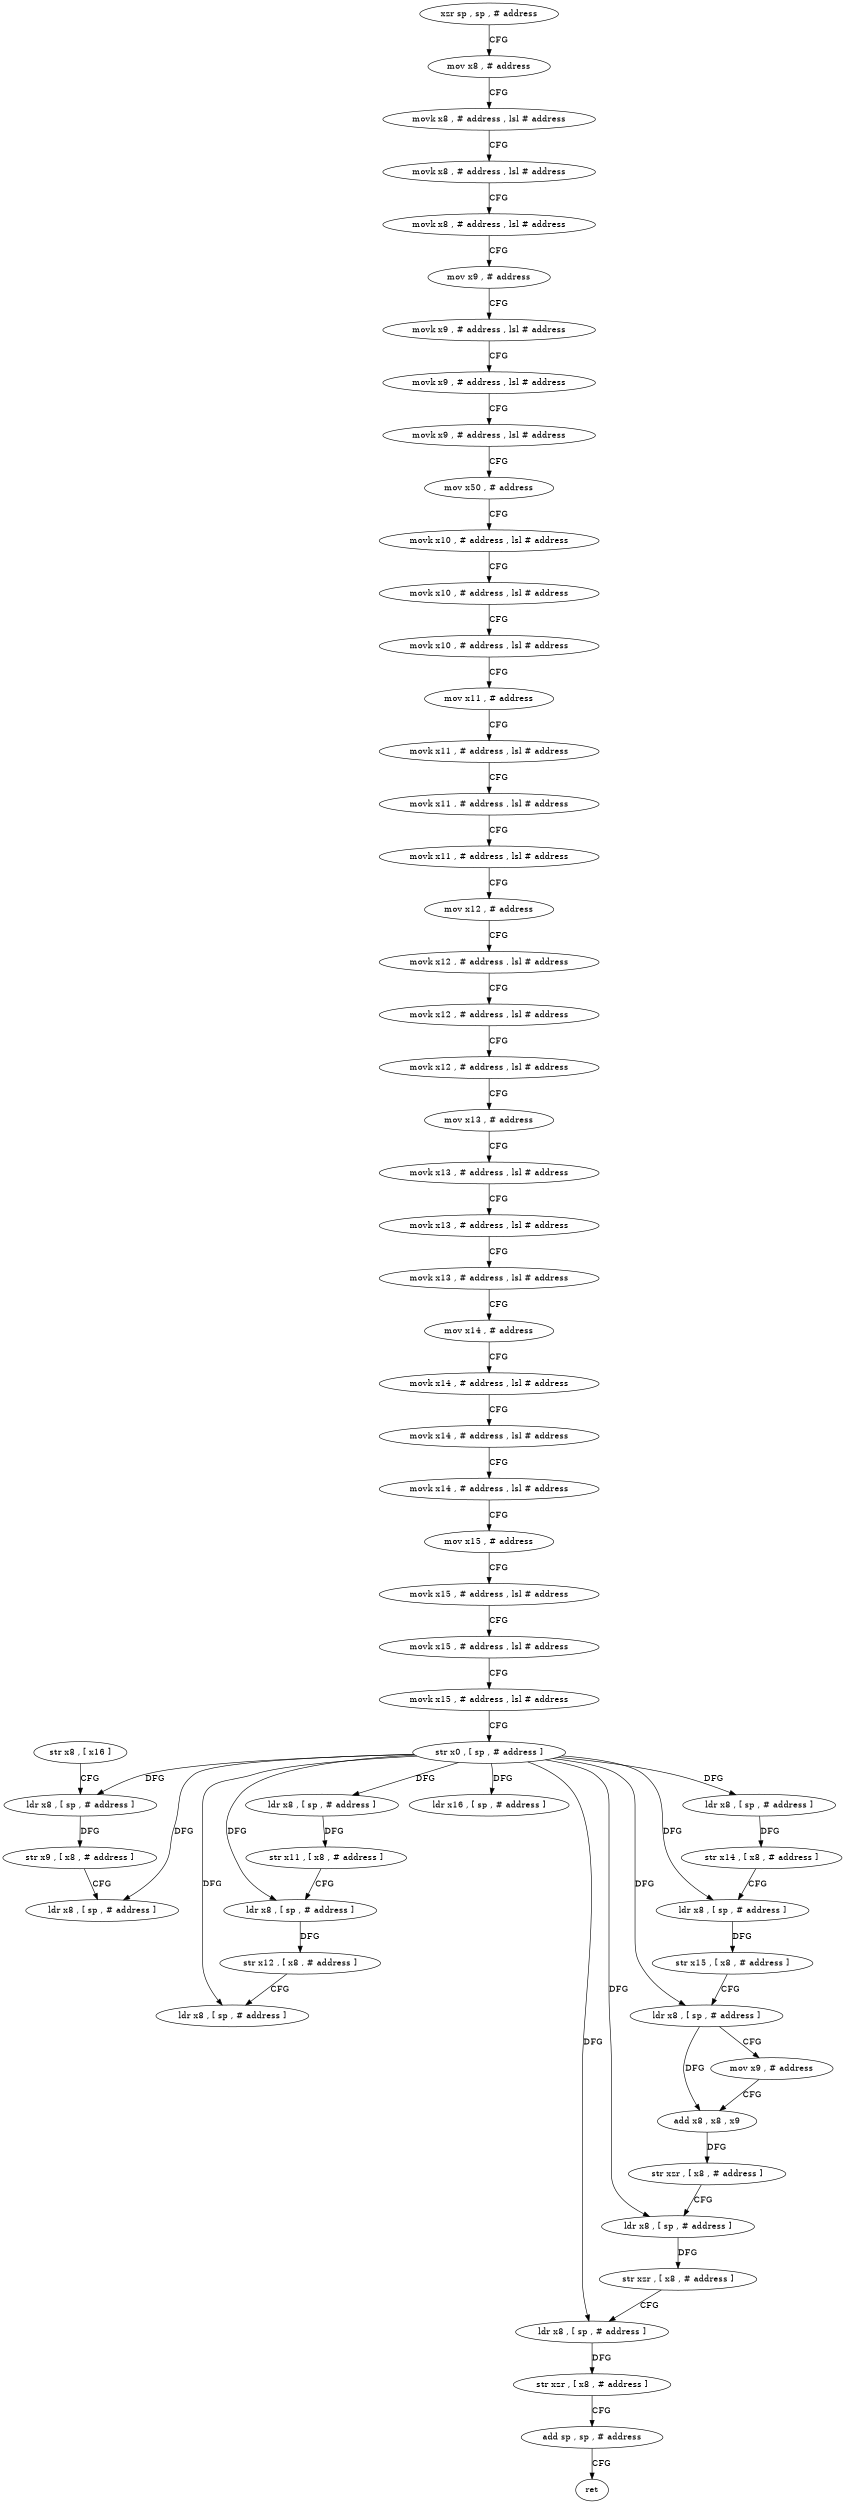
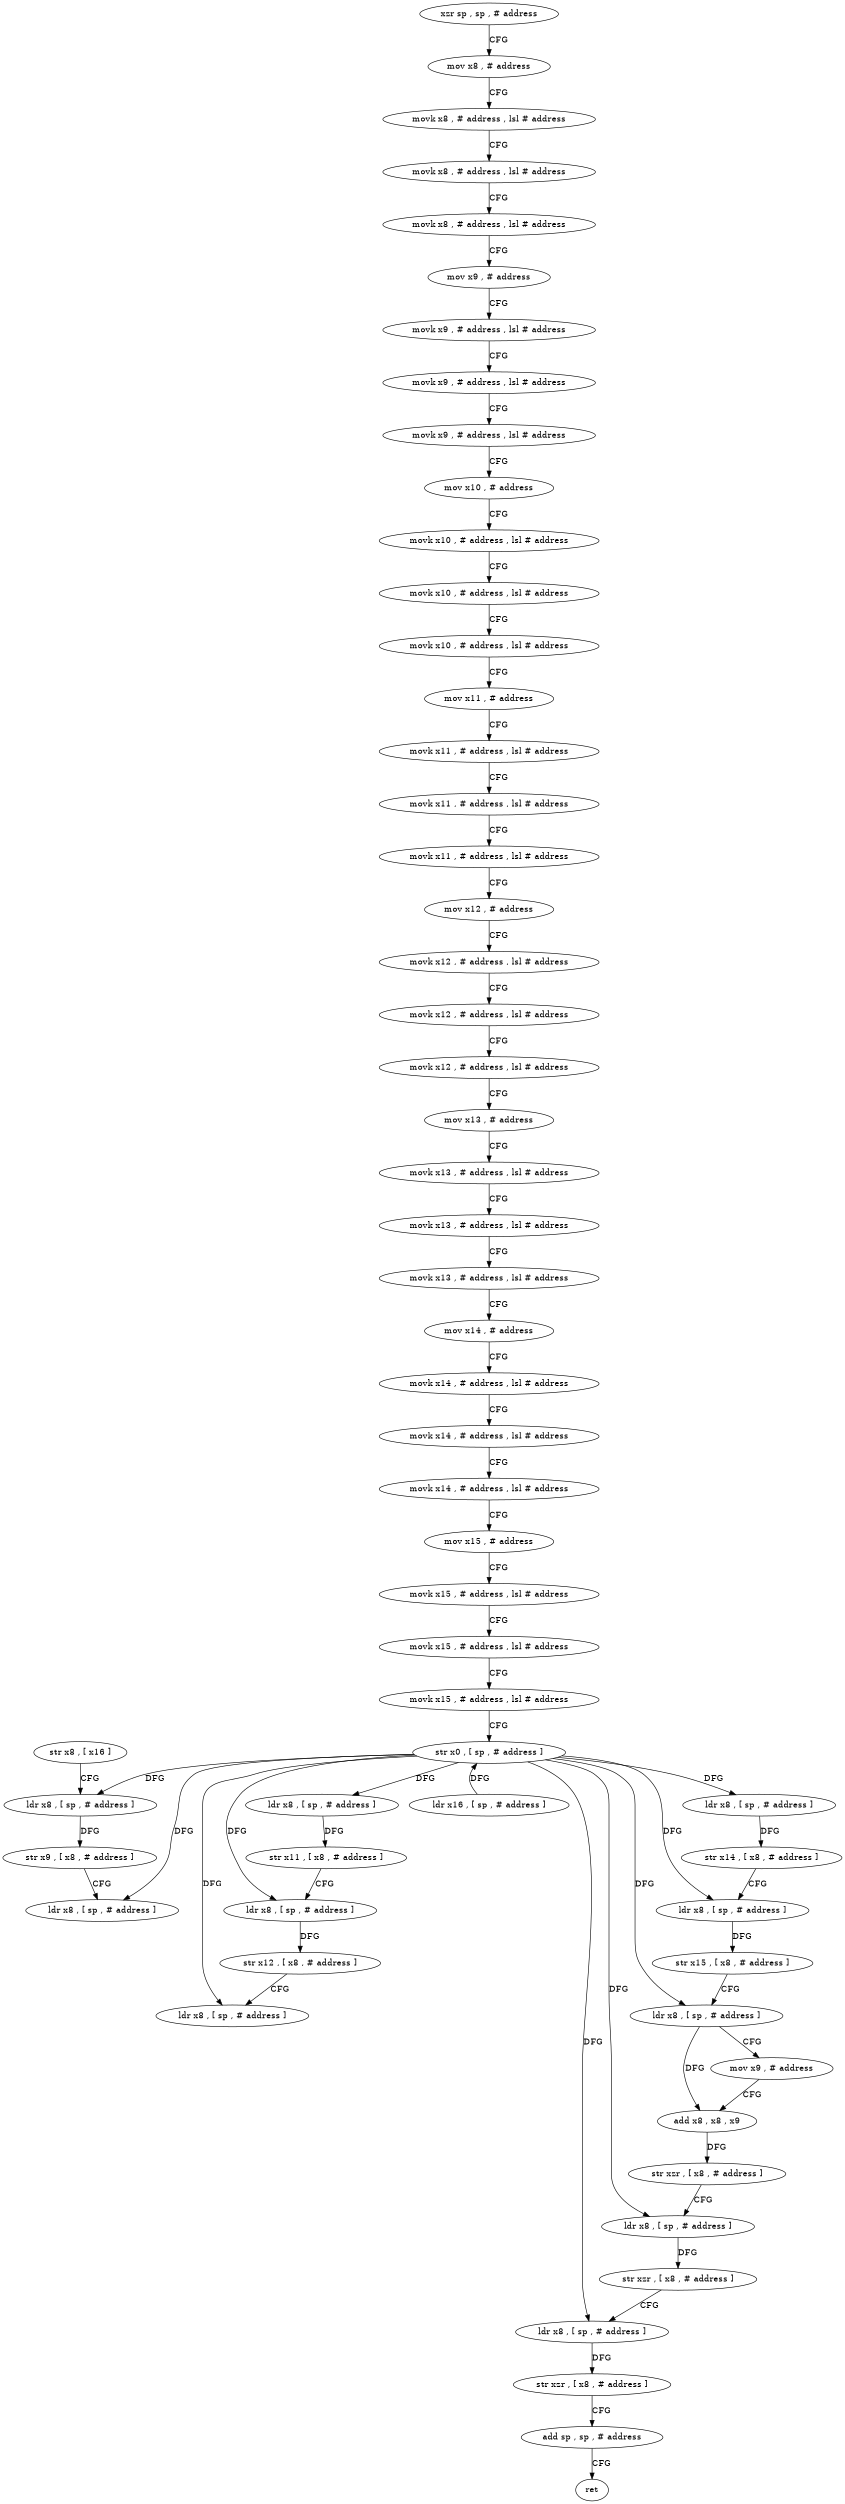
node "mov x50 , # address": label "mov x50 , # address" -> "mov x10 , # address"
edge "str x0 , [ sp , # address ]" -> "ldr x16 , [ sp , # address ]": reversed
